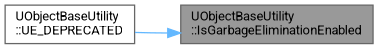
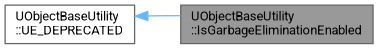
edge "UObjectBaseUtility ::UE_DEPRECATED" -> "UObjectBaseUtility ::IsGarbageEliminationEnabled": reversed
